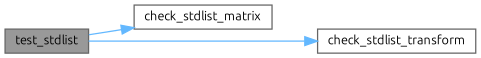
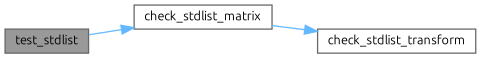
edge "test_stdlist" -> "check_stdlist_transform": now "check_stdlist_matrix" -> "check_stdlist_transform"
